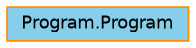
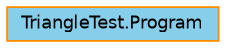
node "Program.Program": label "Program.Program" -> "TriangleTest.Program"
